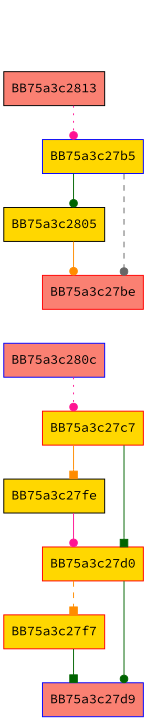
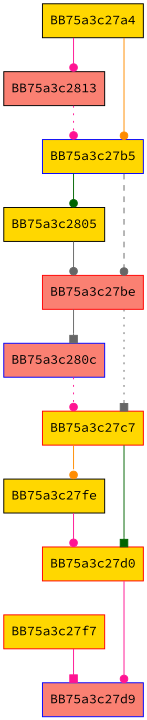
node "BB75a3c27a4": added
edge "BB75a3c2805" -> "BB75a3c27be": color darkorange -> gray40
edge "BB75a3c27be" -> "BB75a3c280c": added
edge "BB75a3c27be" -> "BB75a3c27c7": added
edge "BB75a3c27c7" -> "BB75a3c27fe": arrowhead box -> dot
edge "BB75a3c27d0" -> "BB75a3c27f7": removed
edge "BB75a3c27d0" -> "BB75a3c27d9": color darkgreen -> deeppink
edge "BB75a3c27f7" -> "BB75a3c27d9": color darkgreen -> deeppink
